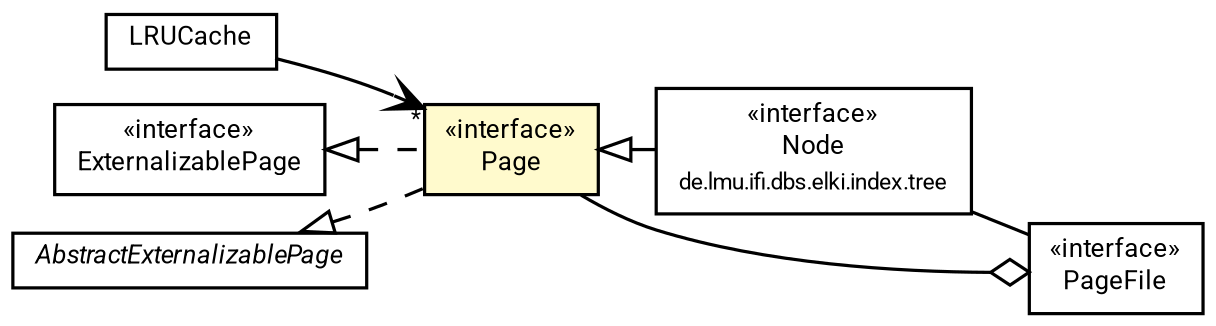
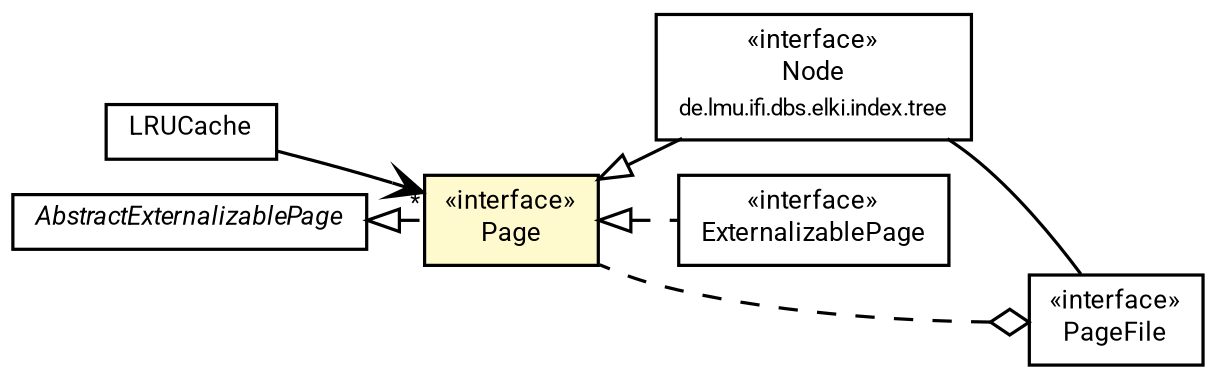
edge "Page" -> "ExternalizablePage": reversed
edge "Page" -> "PageFile": style solid -> dashed
